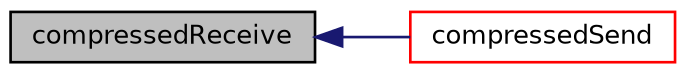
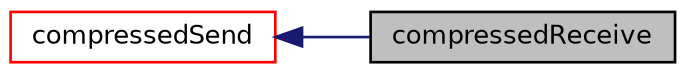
edge "compressedSend" -> "compressedReceive": reversed
